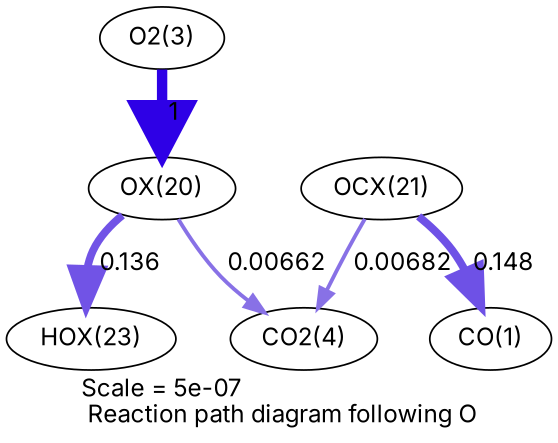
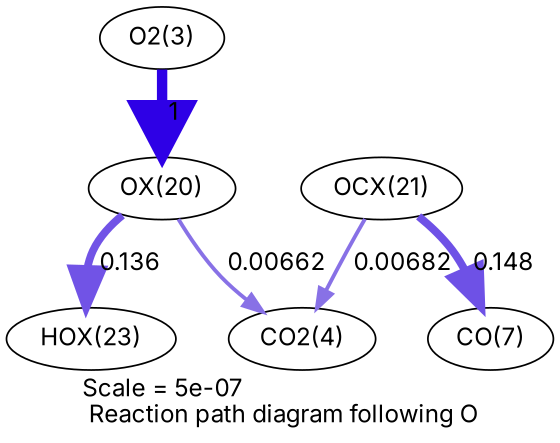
node "CO(1)": label "CO(1)" -> "CO(7)"
